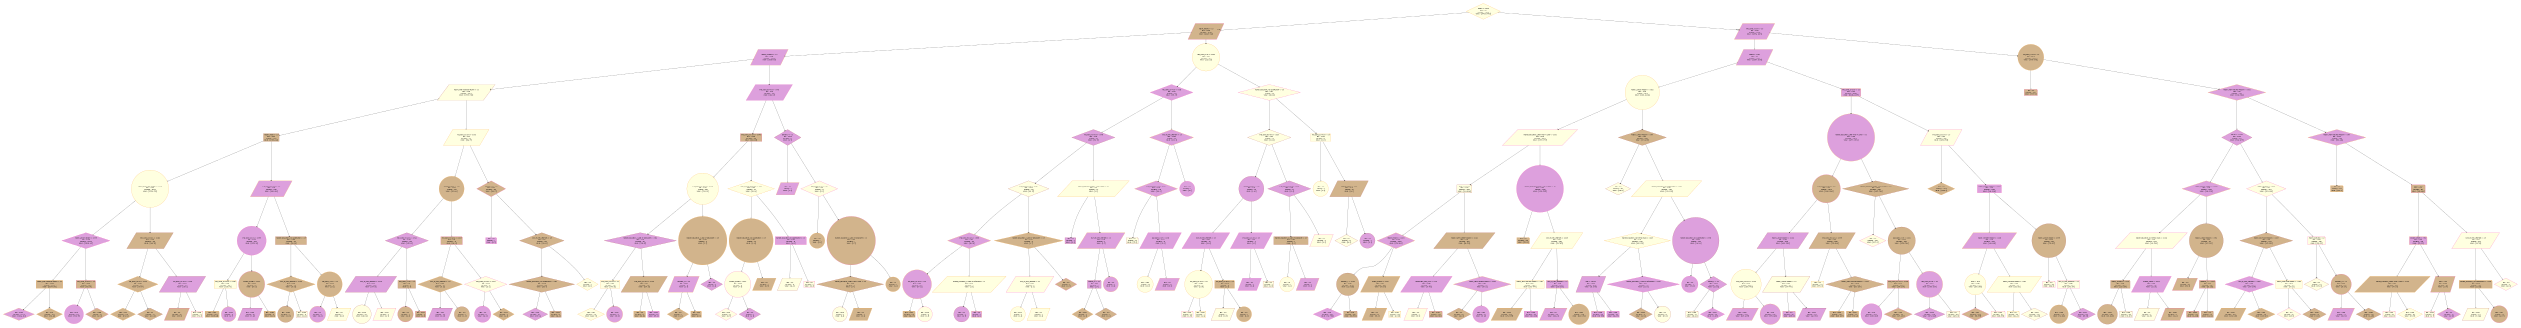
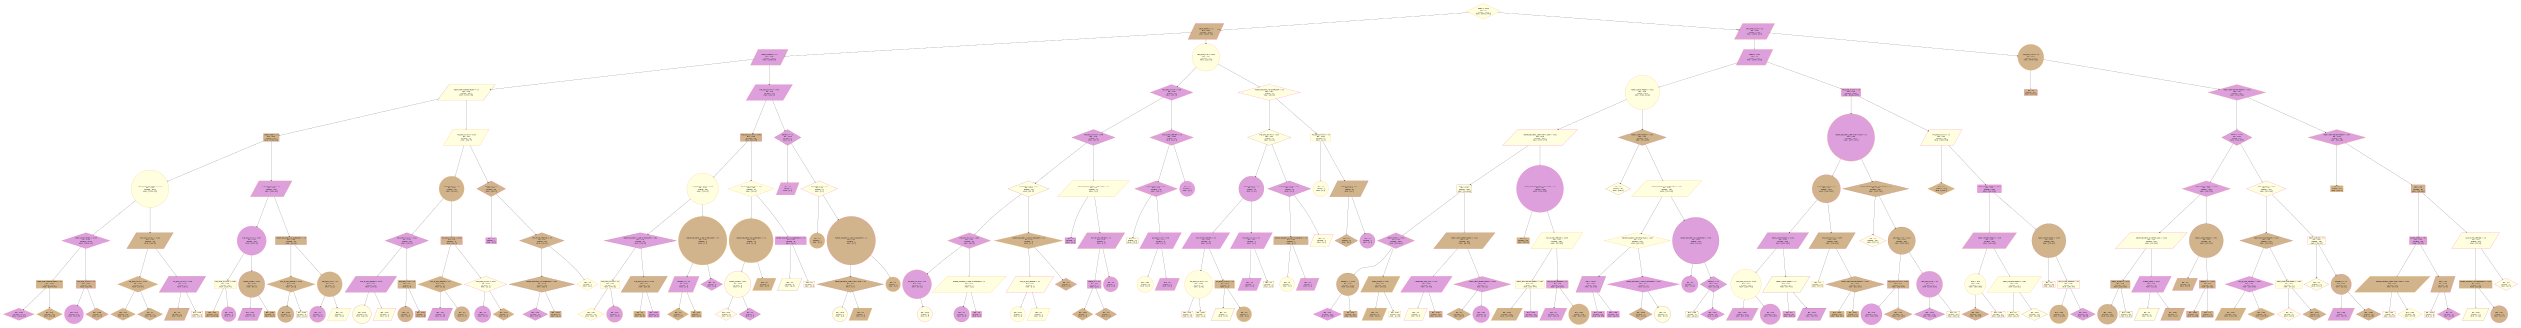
node "gini = 0.0 samples = 14 value = [14, 0]": fillcolor lightyellow -> tan
node "gini = 0.276 samples = 103 value = [86, 17]": removed
